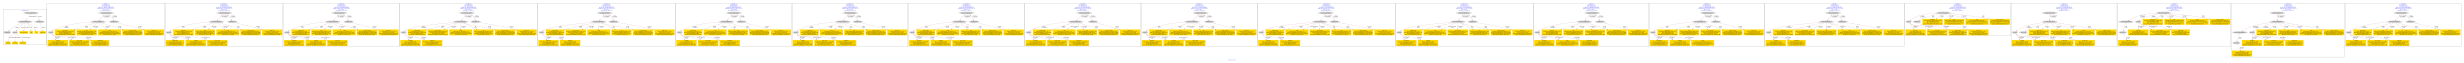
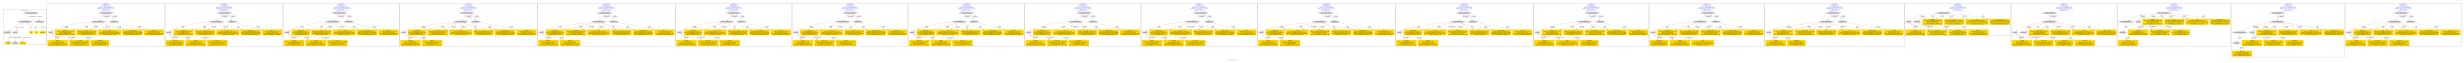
node "Artwork_Details": removed
node "deathDate": fillcolor gold -> lightgray
